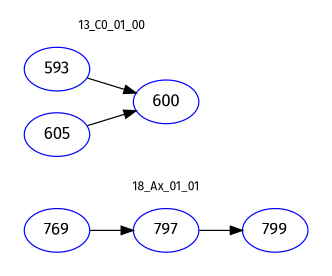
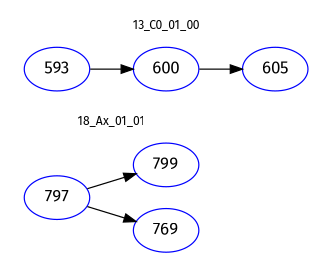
edge "605" -> "600": reversed
edge "769" -> "797": reversed
